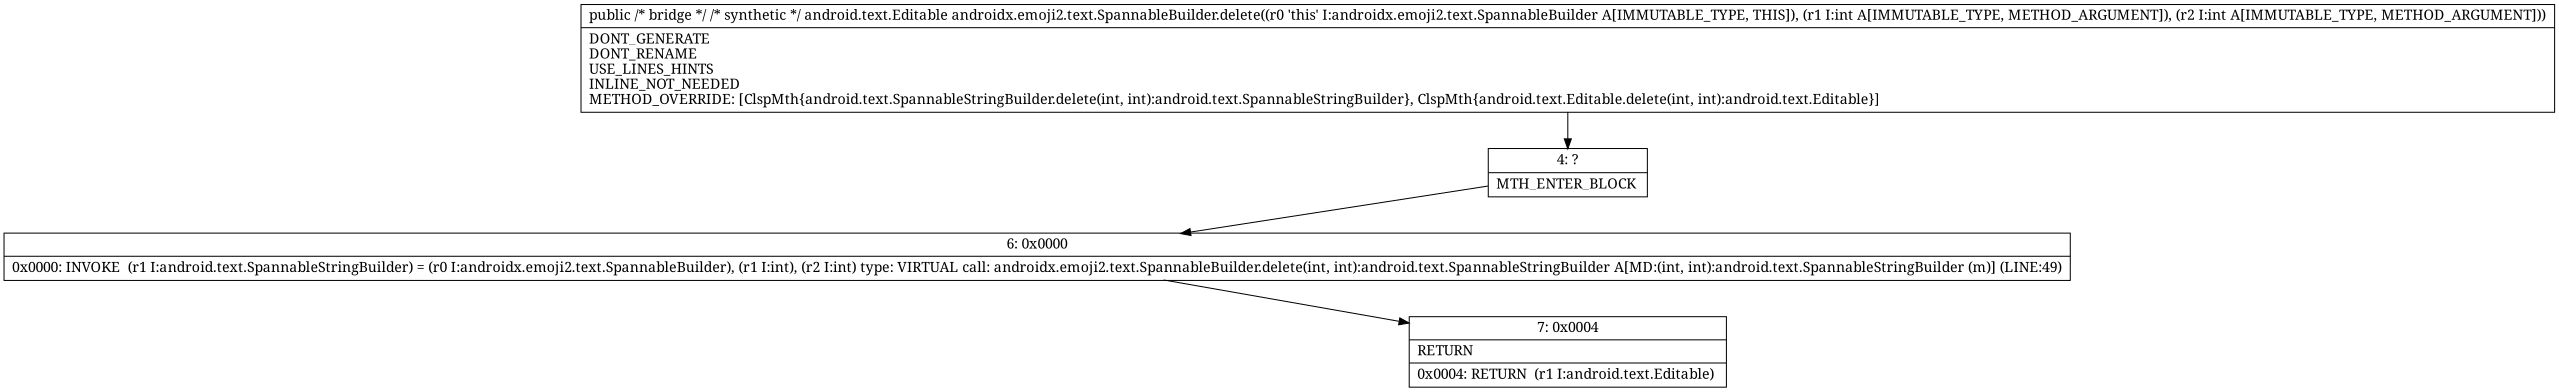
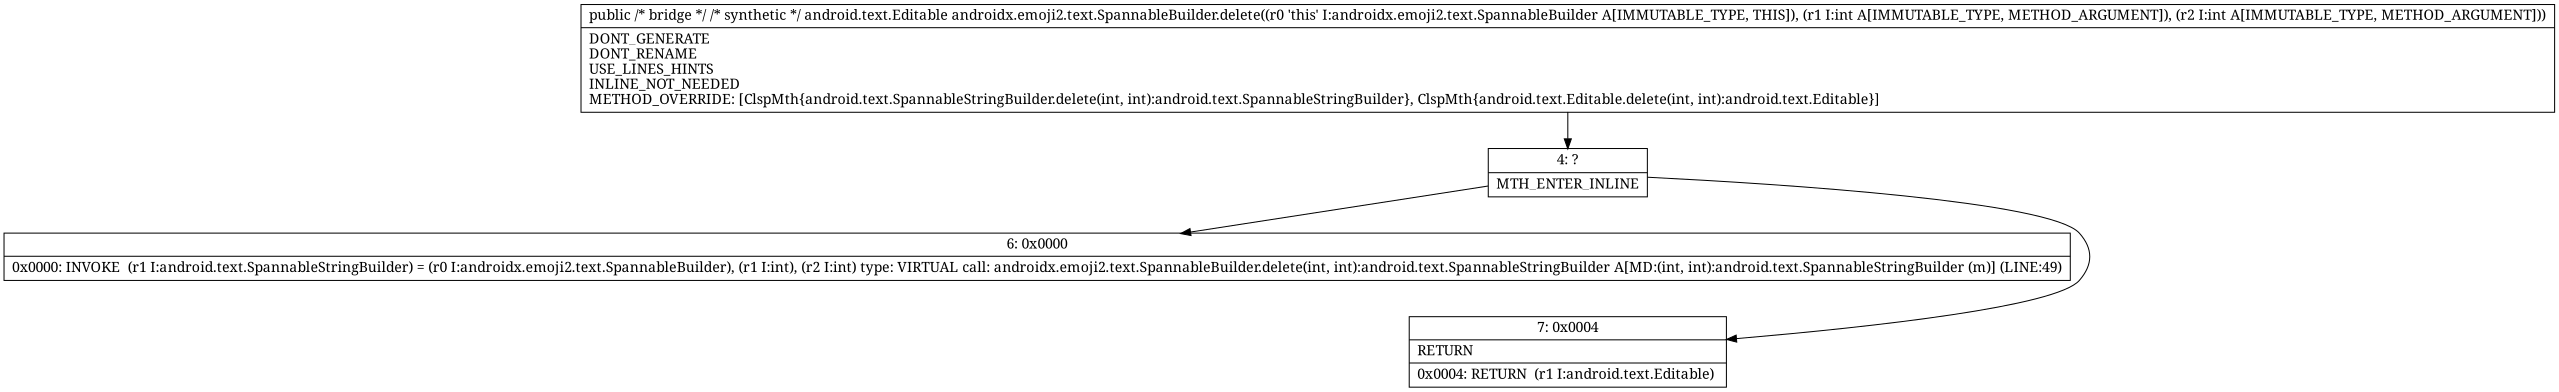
node "4: ?": text "MTH_ENTER_BLOCK" -> "MTH_ENTER_INLINE"
edge "6: 0x0000" -> "7: 0x0004": now "4: ?" -> "7: 0x0004"
